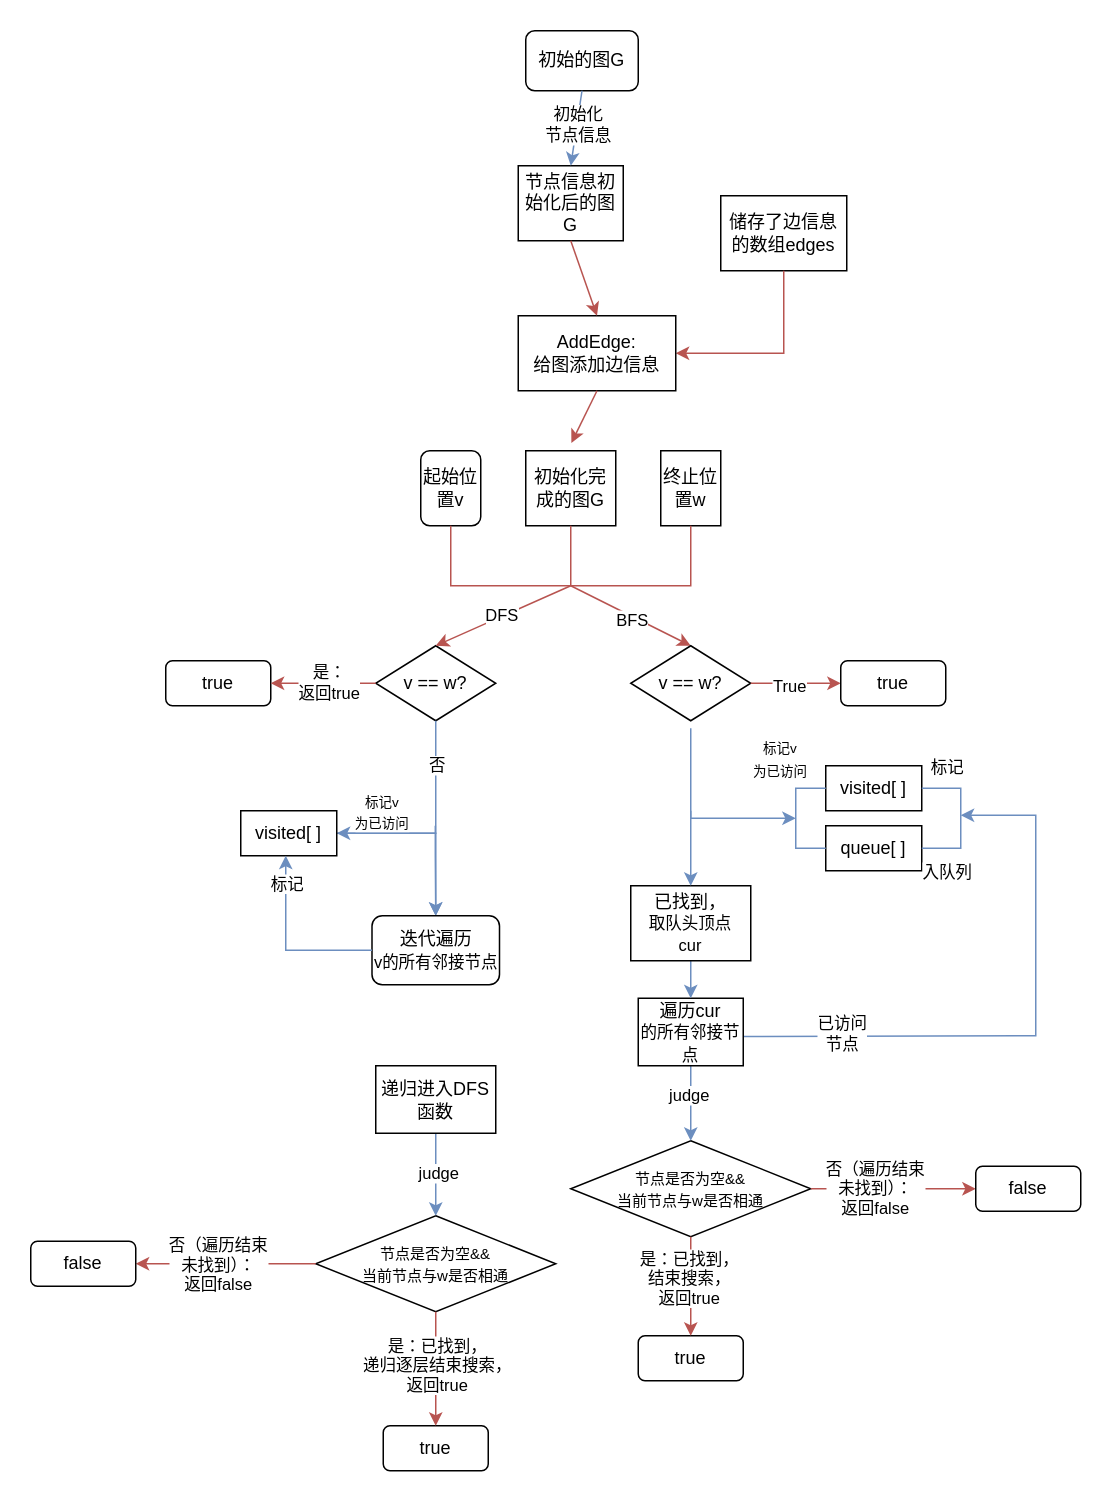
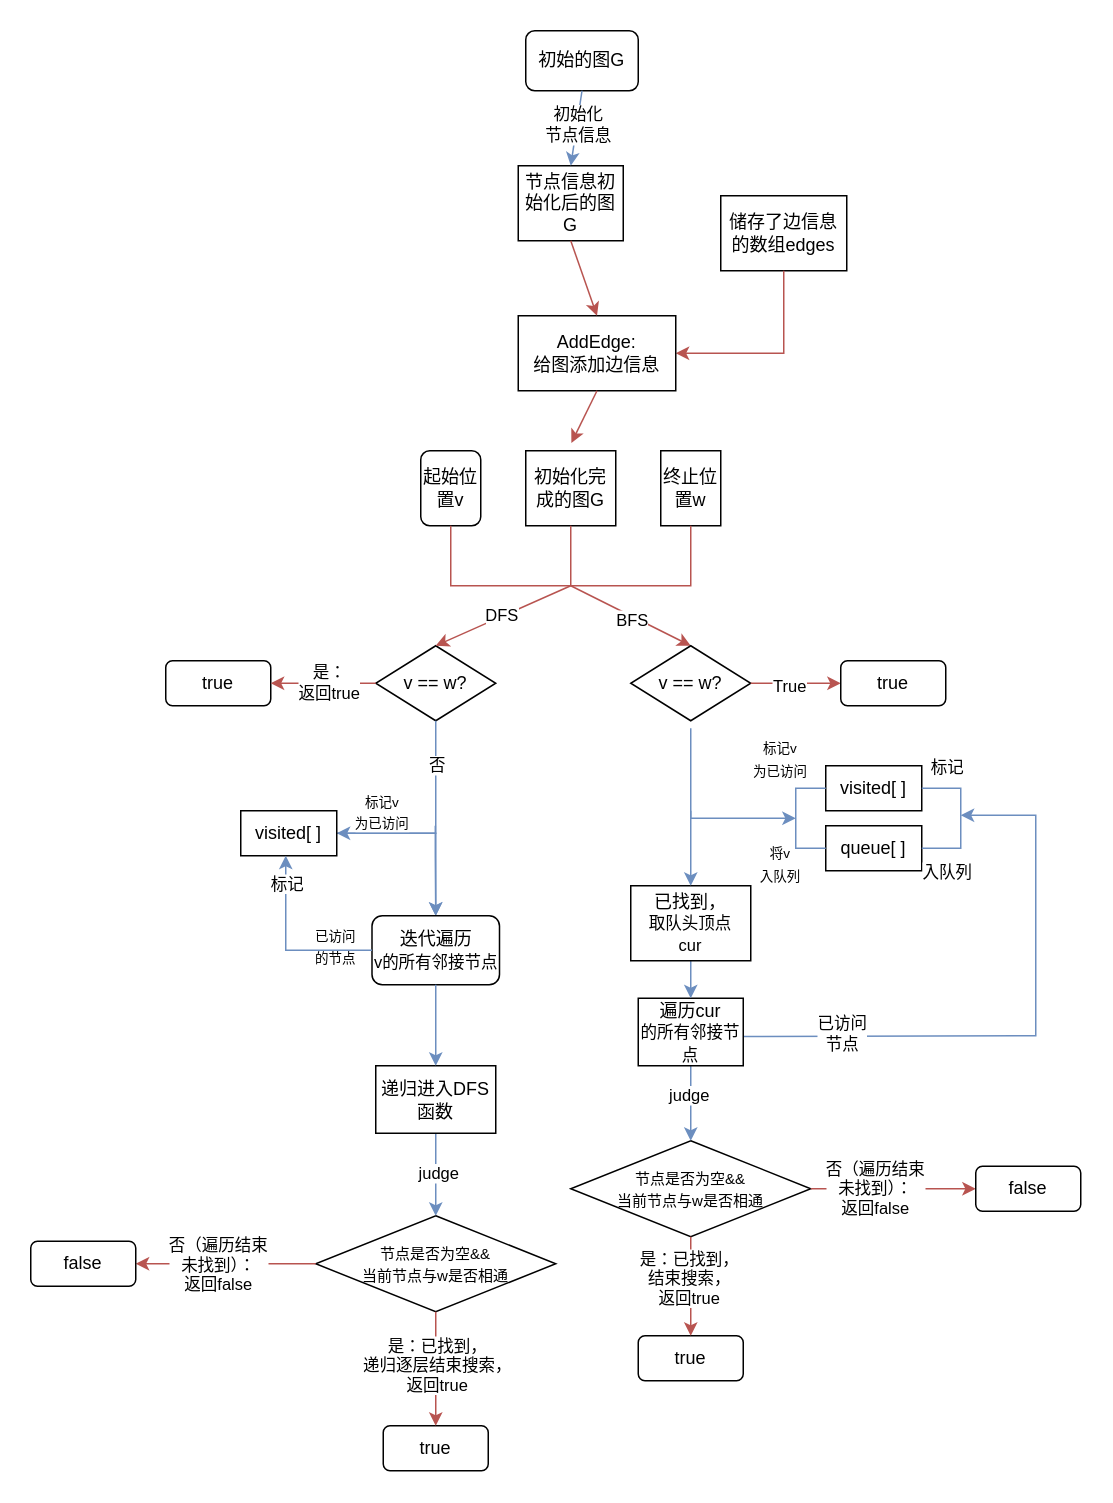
node "将v 入队列": added
node "已访问 的节点": added
edge "迭代遍历v的所有邻接节点" -> "递归进入DFS函数": added
